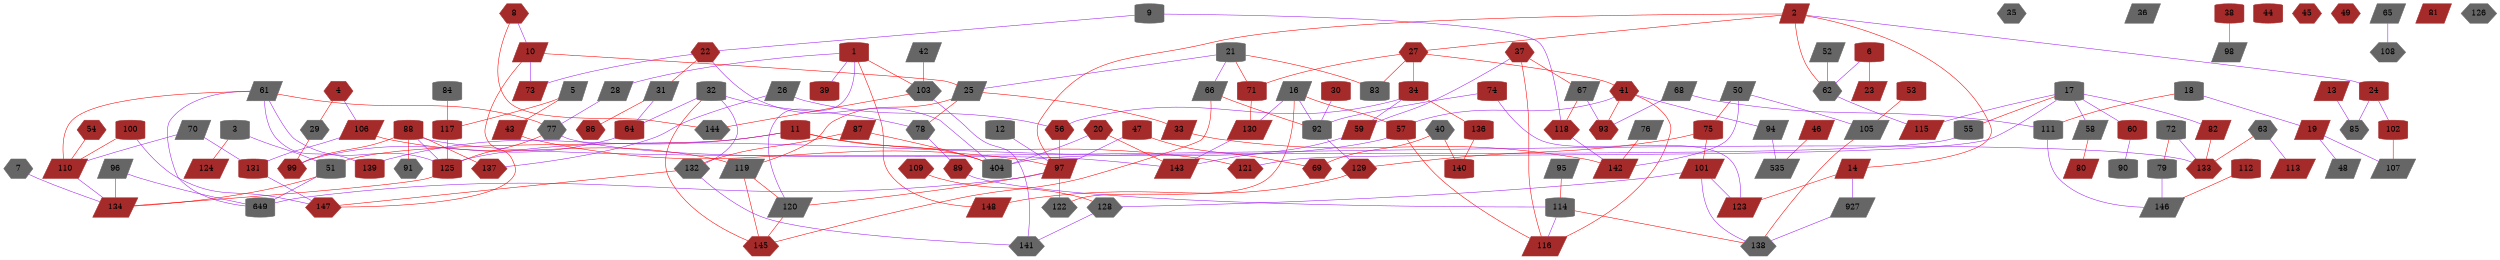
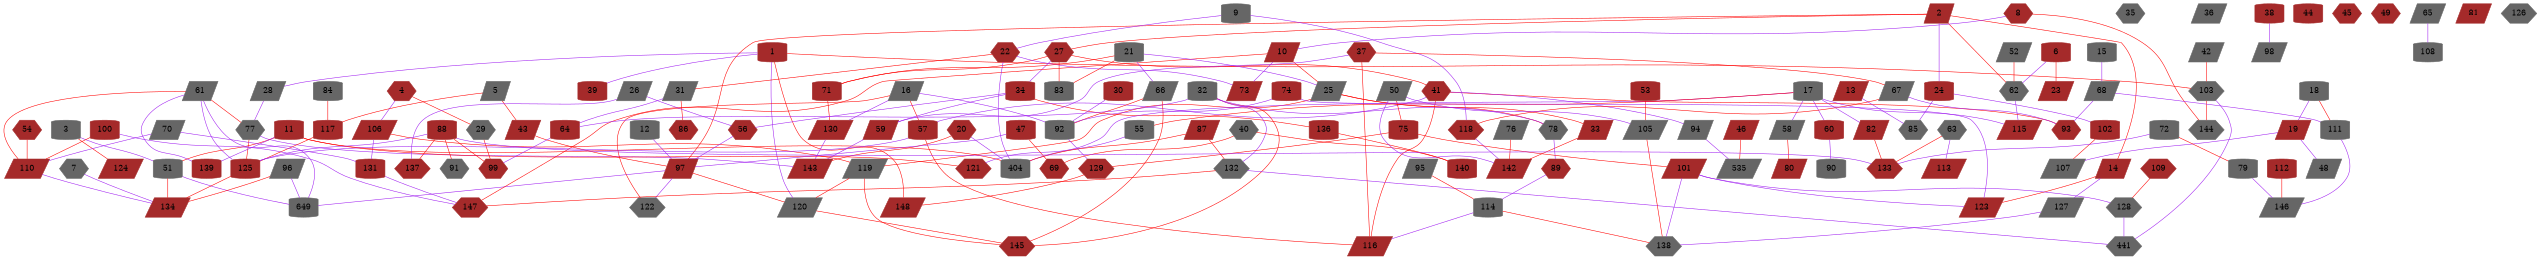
node "15": added
node "108": shape hexagon -> cylinder
node "927": label "927" -> "127"
node "141": label "141" -> "441"
